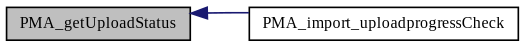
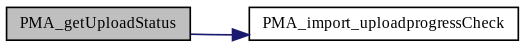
edge "PMA_import_uploadprogressCheck" -> "PMA_getUploadStatus": reversed
